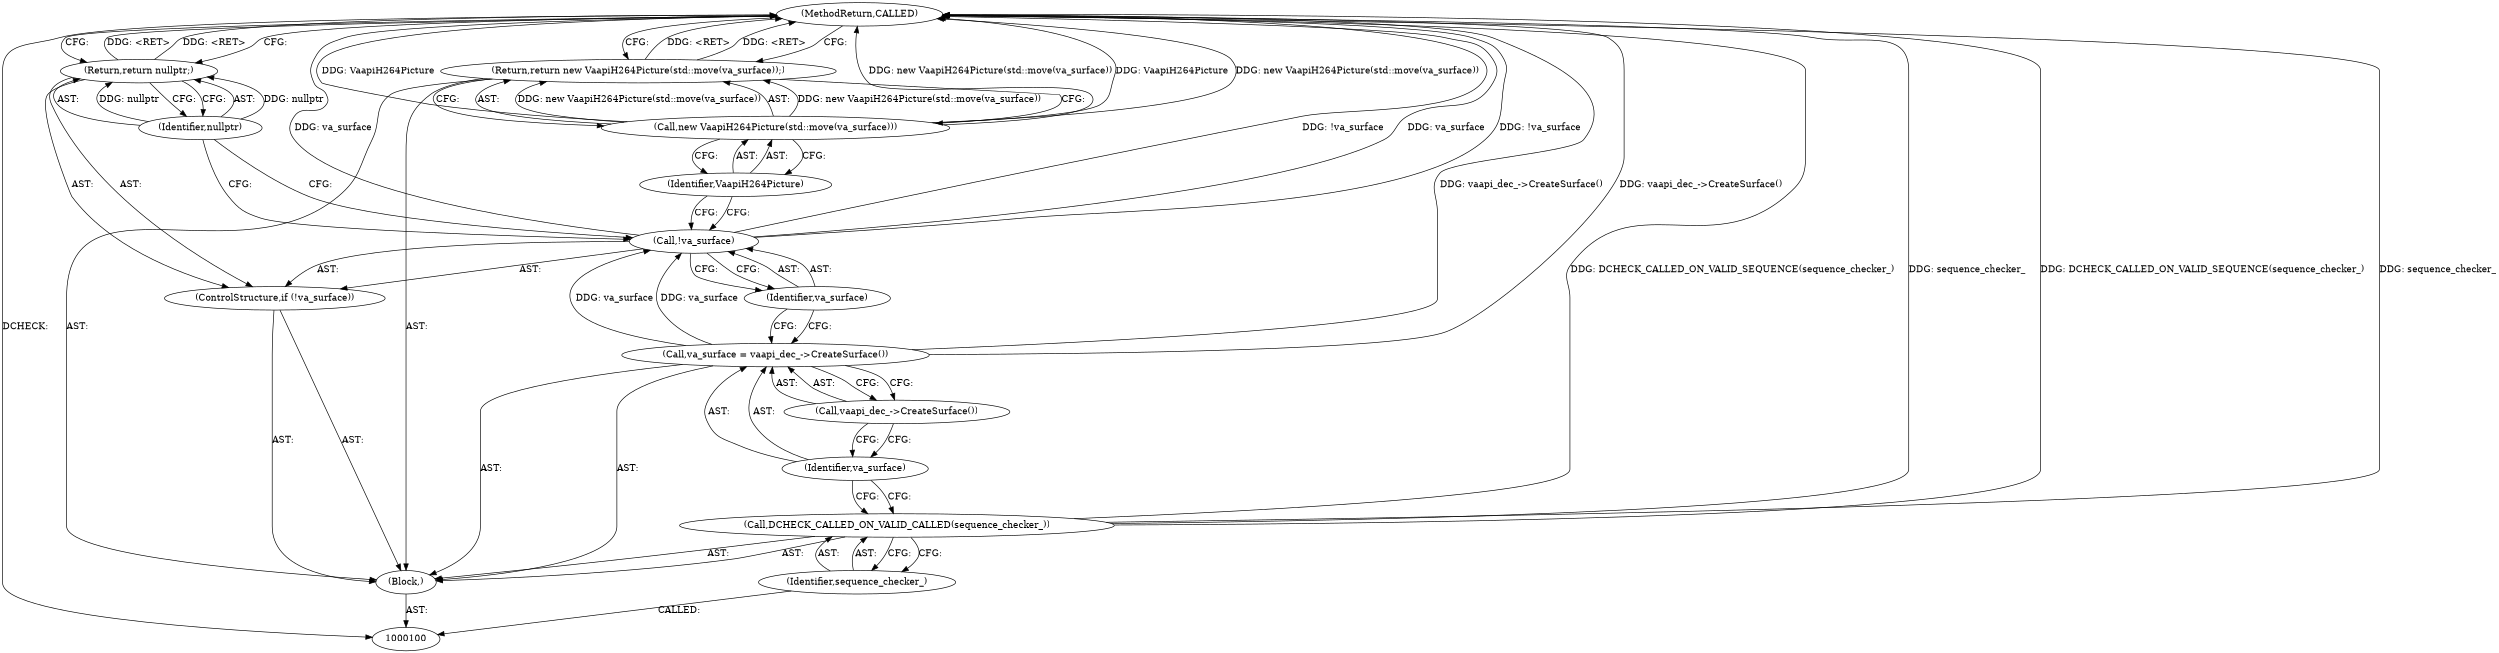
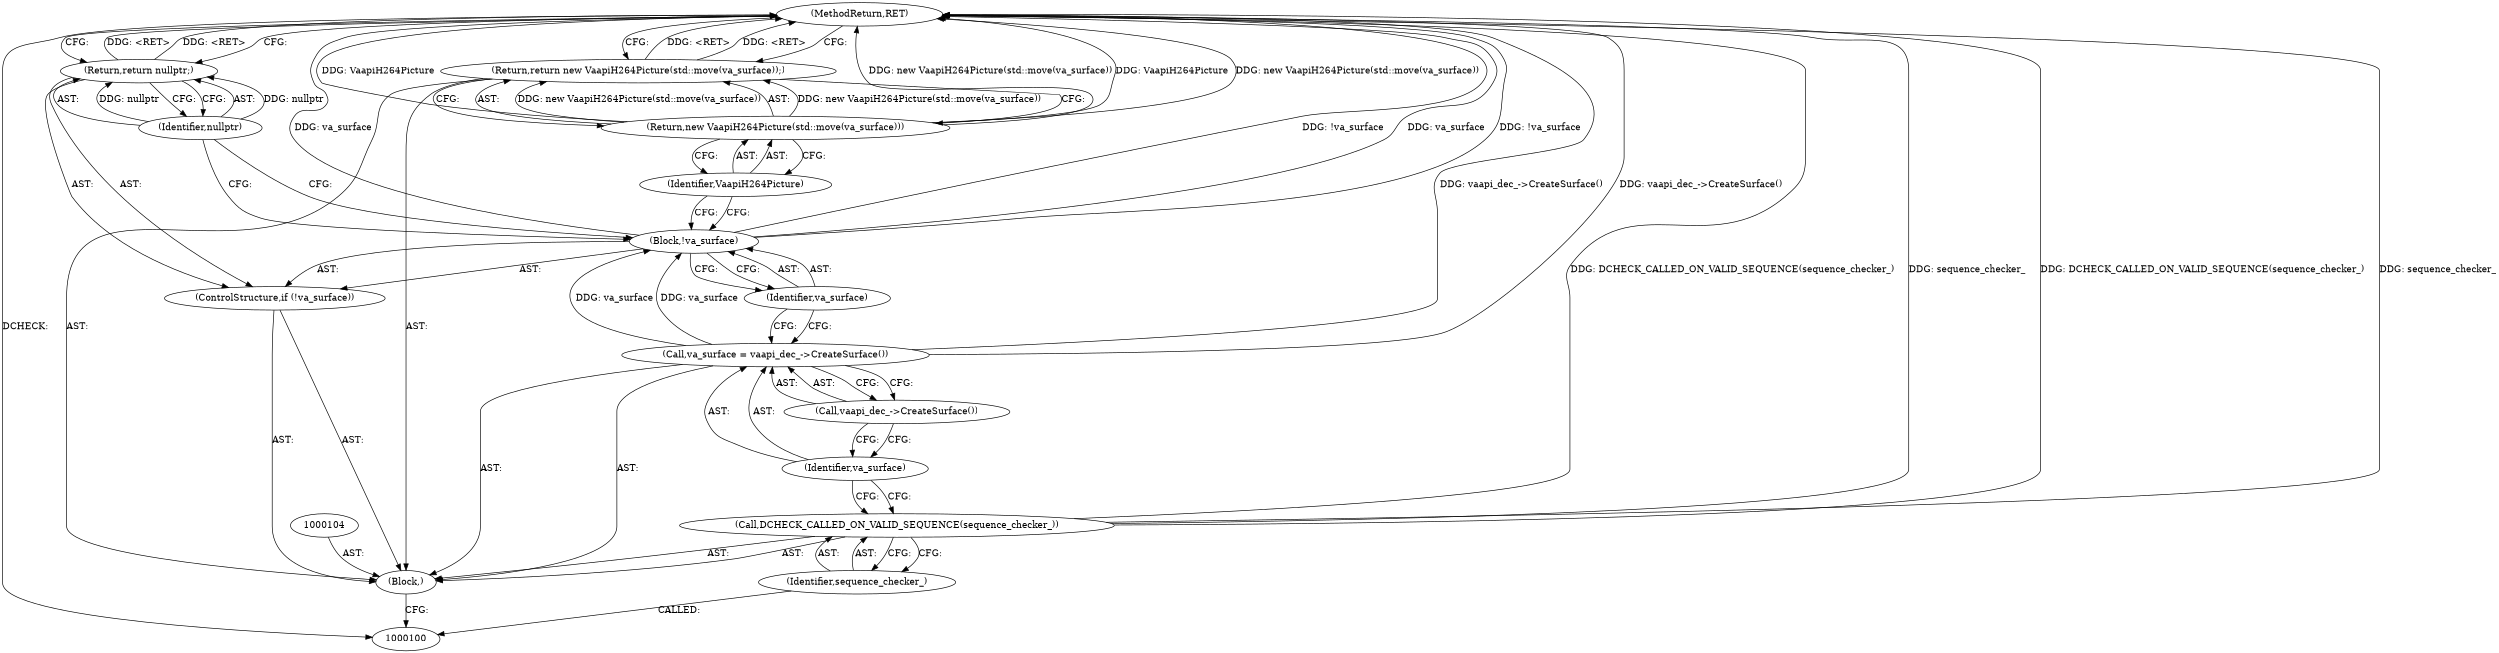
node "(MethodReturn,CALLED)": label "(MethodReturn,CALLED)" -> "(MethodReturn,RET)"
node "(Call,new VaapiH264Picture(std::move(va_surface)))": label "(Call,new VaapiH264Picture(std::move(va_surface)))" -> "(Return,new VaapiH264Picture(std::move(va_surface)))"
node "(Call,!va_surface)": label "(Call,!va_surface)" -> "(Block,!va_surface)"
node "1000104": added
node "(Call,DCHECK_CALLED_ON_VALID_CALLED(sequence_checker_))": label "(Call,DCHECK_CALLED_ON_VALID_CALLED(sequence_checker_))" -> "(Call,DCHECK_CALLED_ON_VALID_SEQUENCE(sequence_checker_))"
edge "(Block,)" -> "1000100": label "AST: " -> "CFG: "
